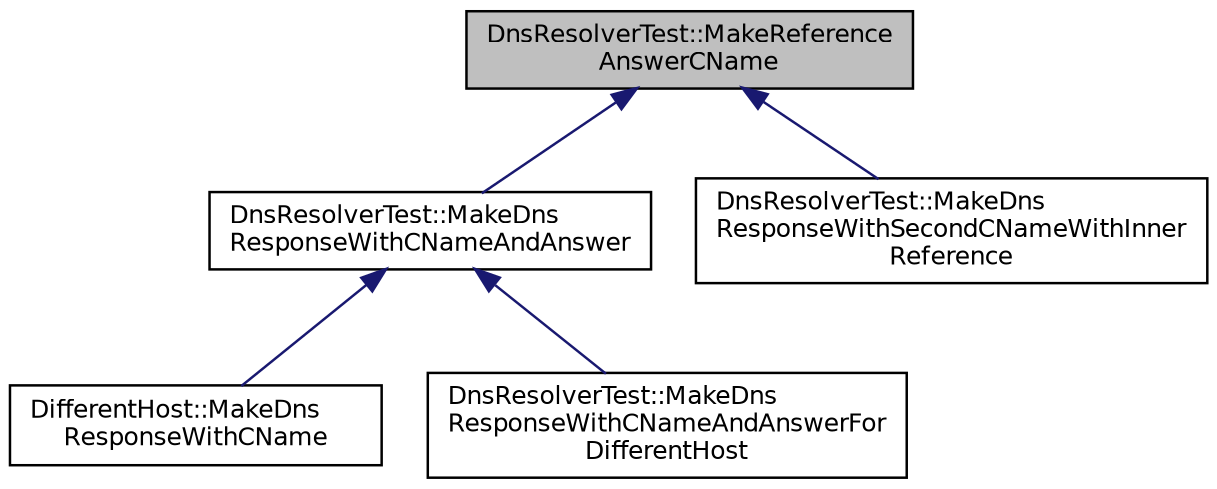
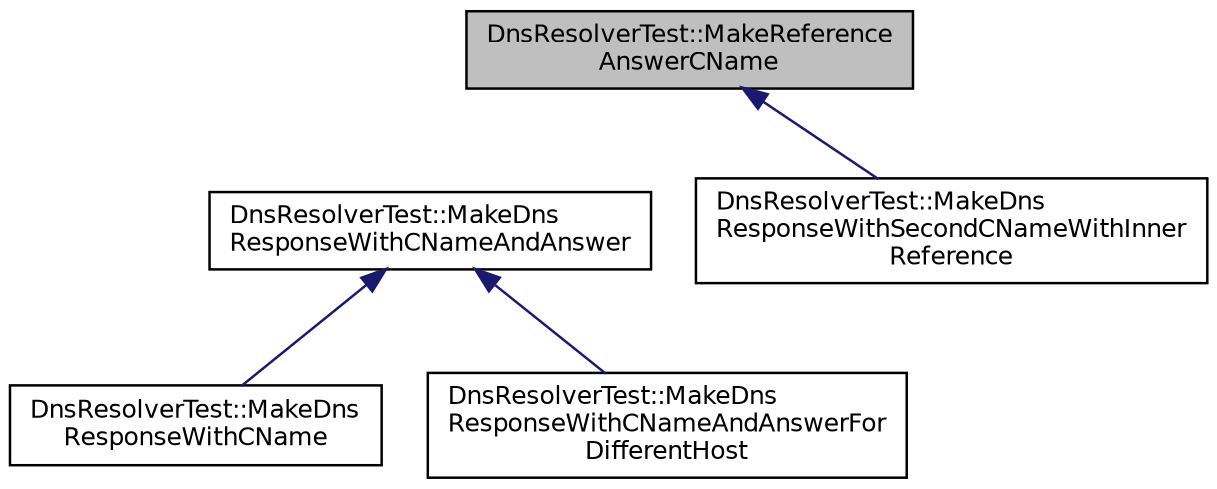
edge "DnsResolverTest::MakeDns ResponseWithCNameAndAnswer" -> "DnsResolverTest::MakeReference AnswerCName": removed
node "DifferentHost::MakeDns ResponseWithCName": label "DifferentHost::MakeDns ResponseWithCName" -> "DnsResolverTest::MakeDns ResponseWithCName"
